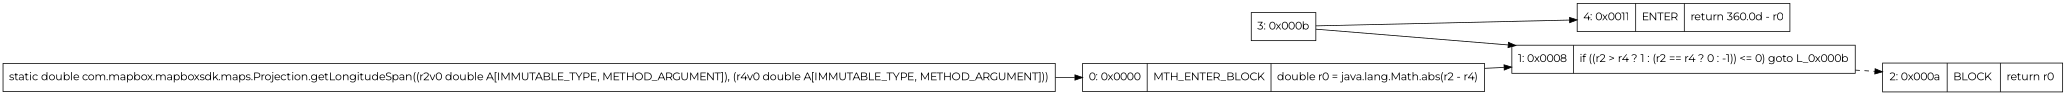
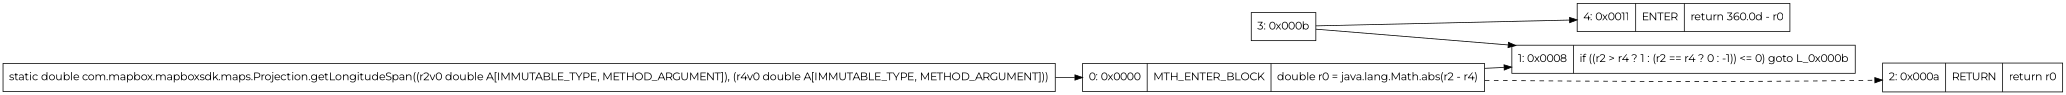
edge "1: 0x0008" -> "2: 0x000a": now "0: 0x0000" -> "2: 0x000a"
node "2: 0x000a": text "BLOCK" -> "RETURN"
